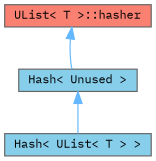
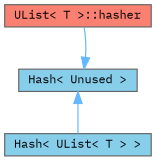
edge "Hash< Unused >" -> "UList< T >::hasher": reversed
